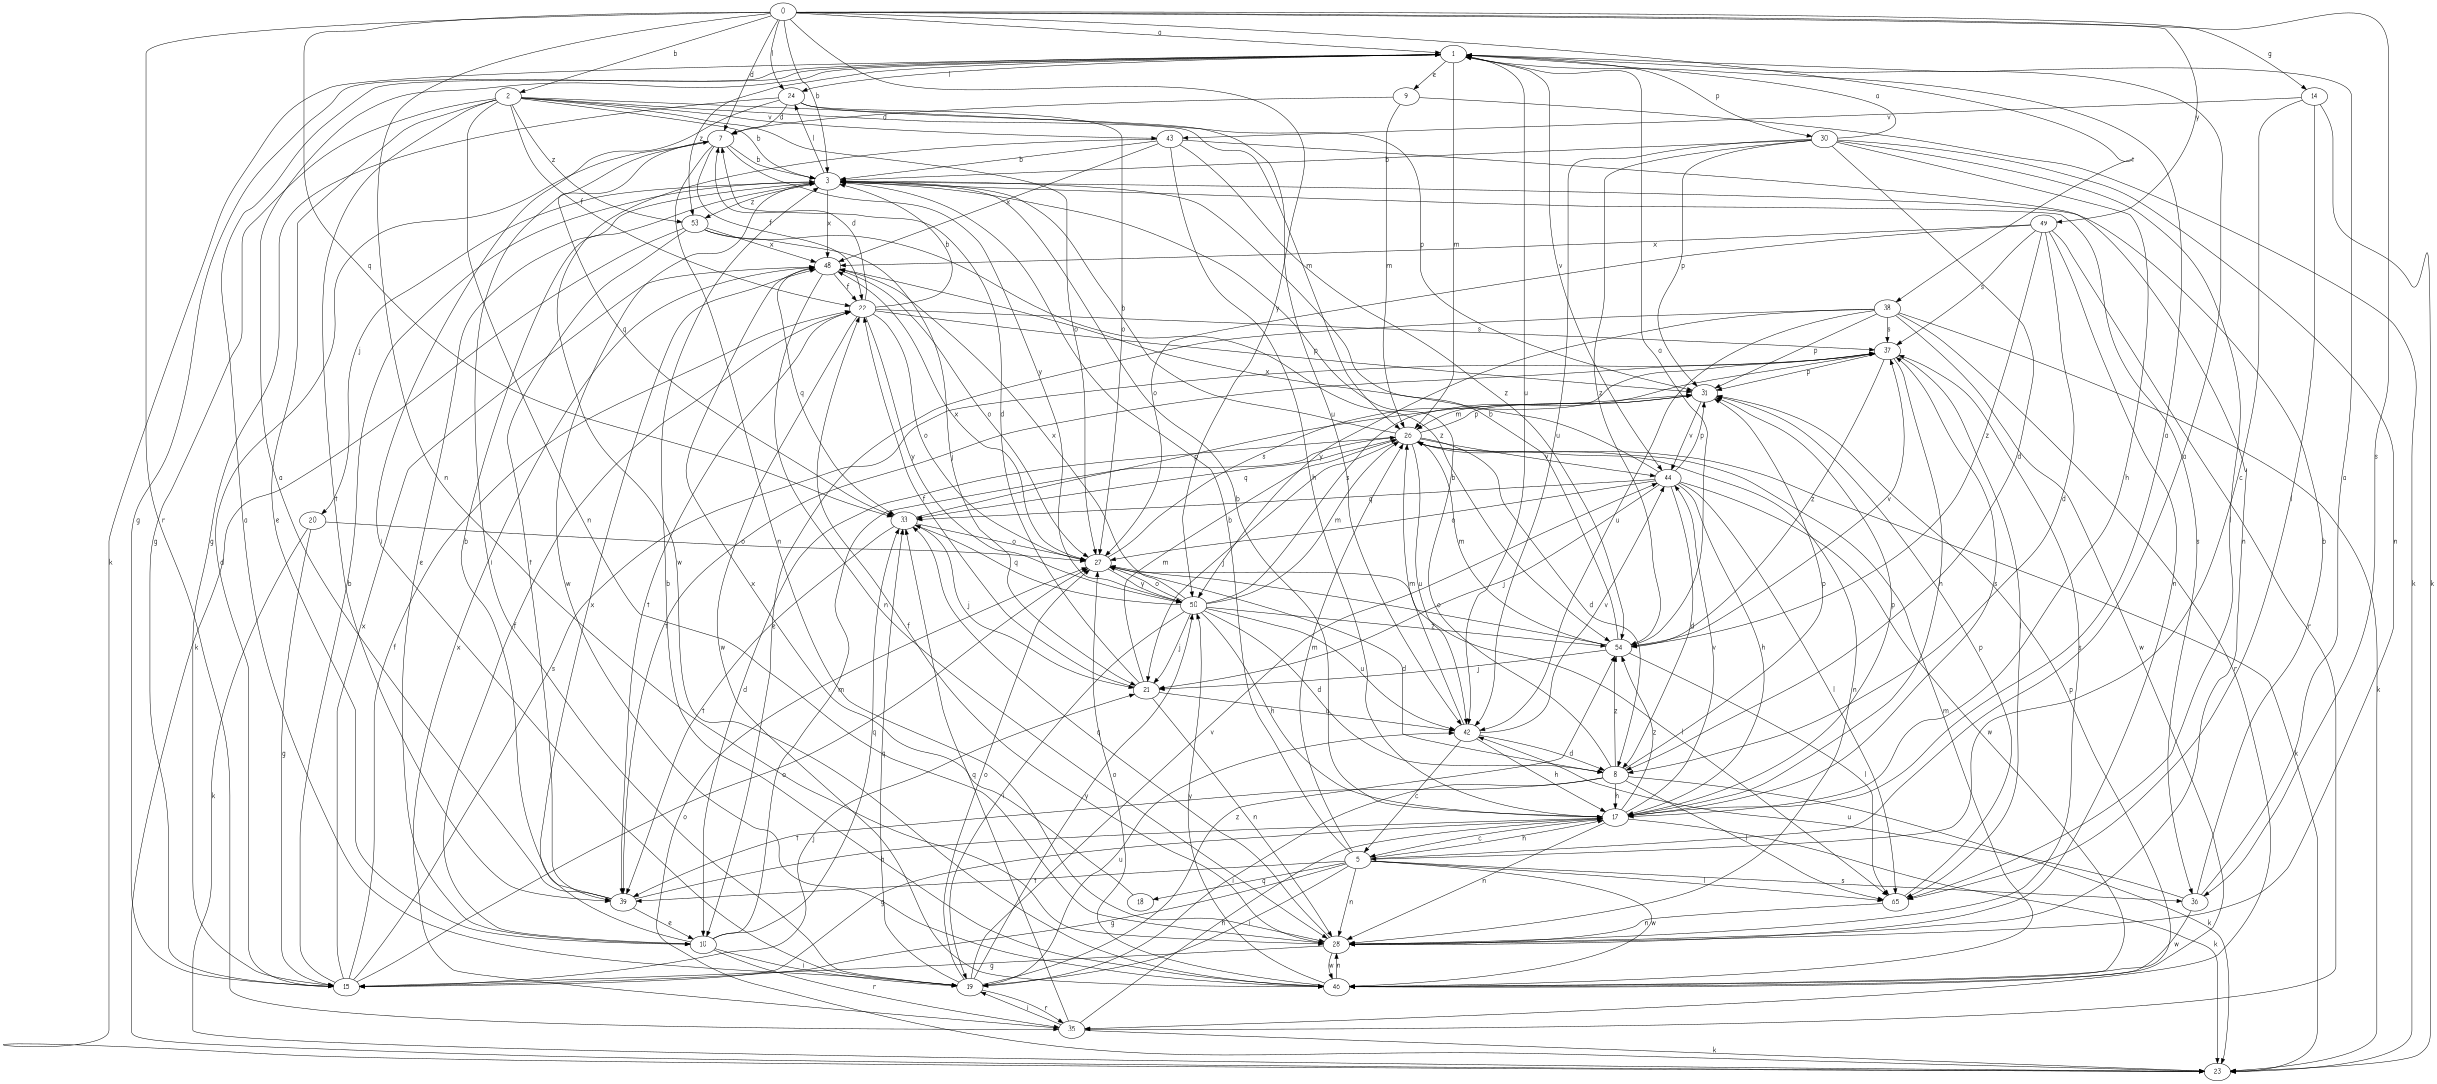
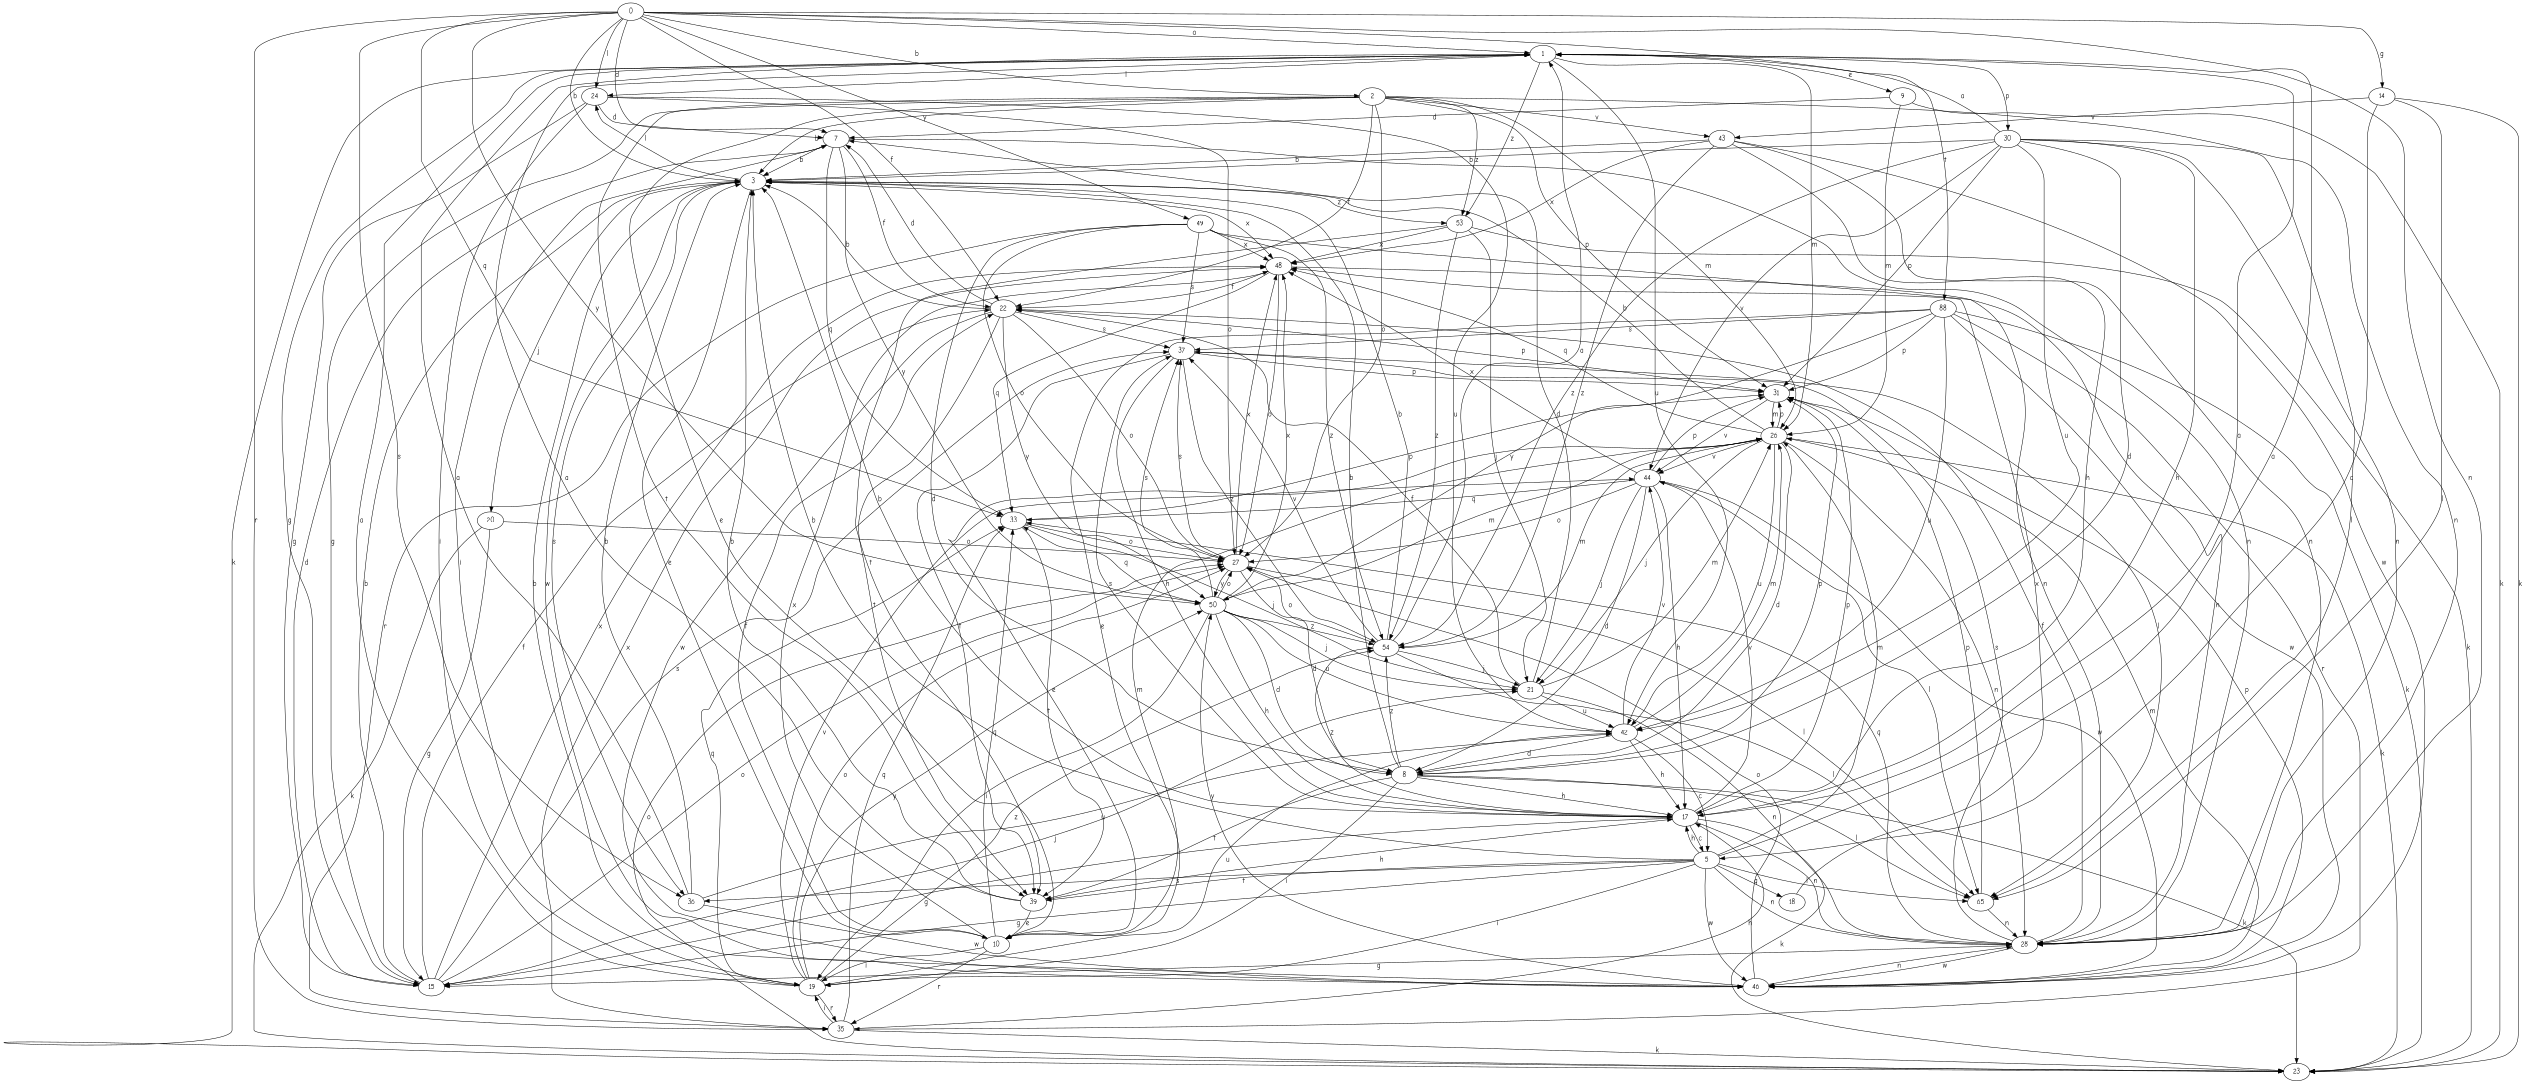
edge "0" -> "22": added, label "f"
edge "1" -> "44": now "30" -> "44"
node "38": label "38" -> "88"
edge "26" -> "33": now "26" -> "48"
edge "26" -> "10": label "d" -> "e"
